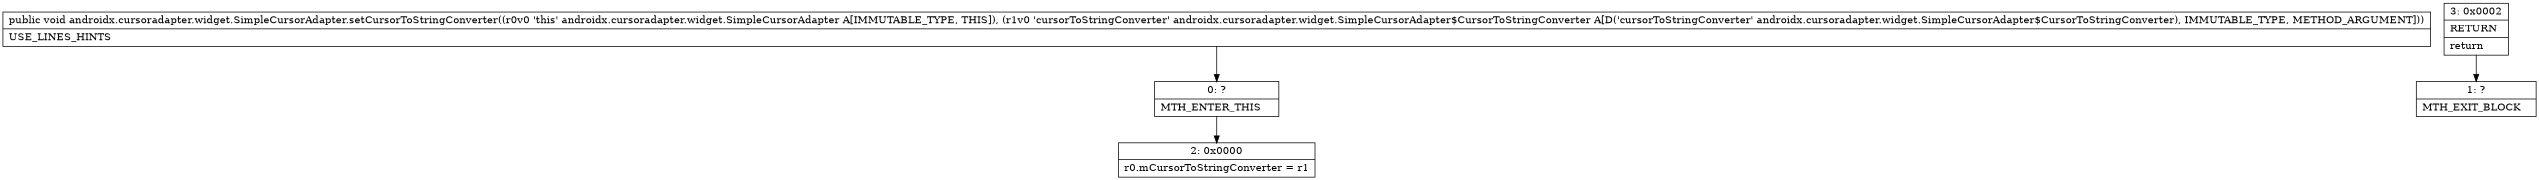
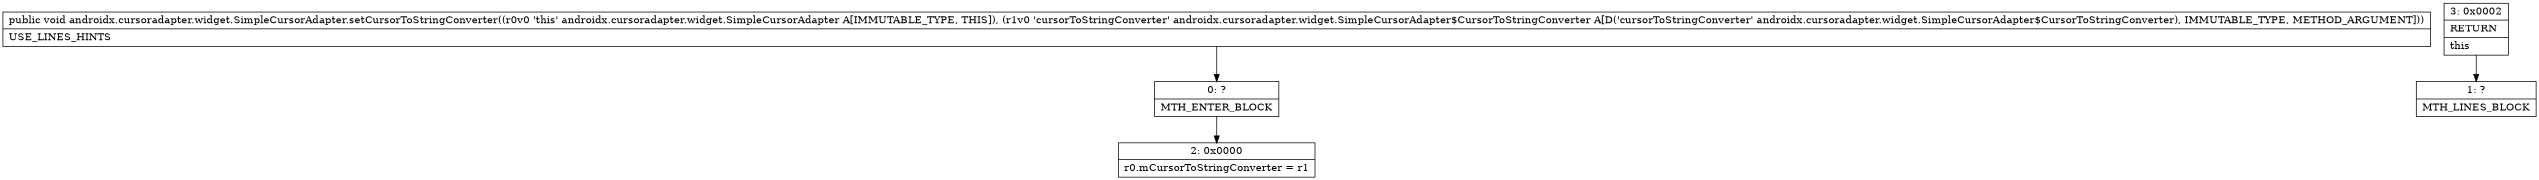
node "3: 0x0002": text "return" -> "this"
node "0: ?": text "MTH_ENTER_THIS" -> "MTH_ENTER_BLOCK"
node "1: ?": text "MTH_EXIT_BLOCK" -> "MTH_LINES_BLOCK"
